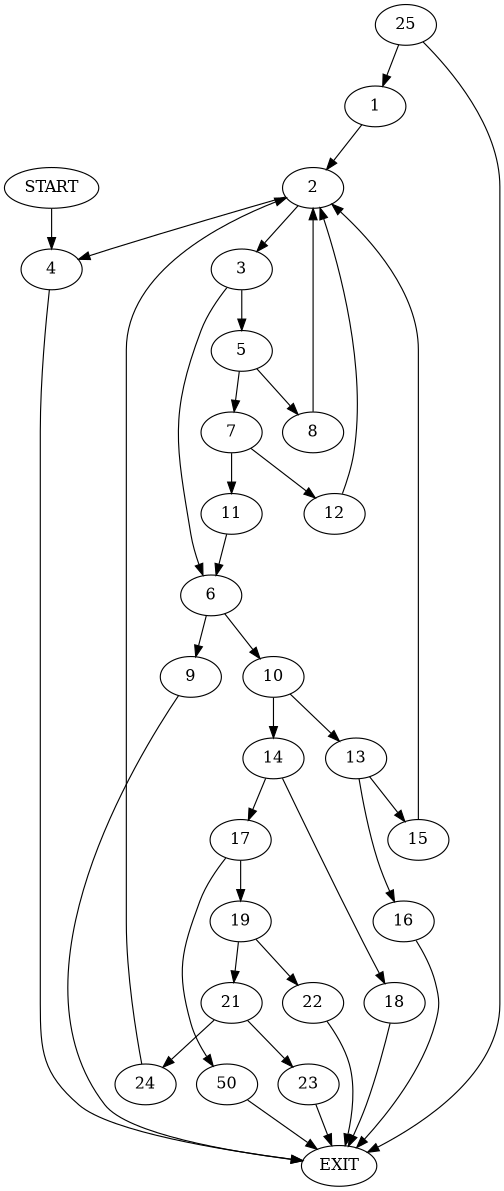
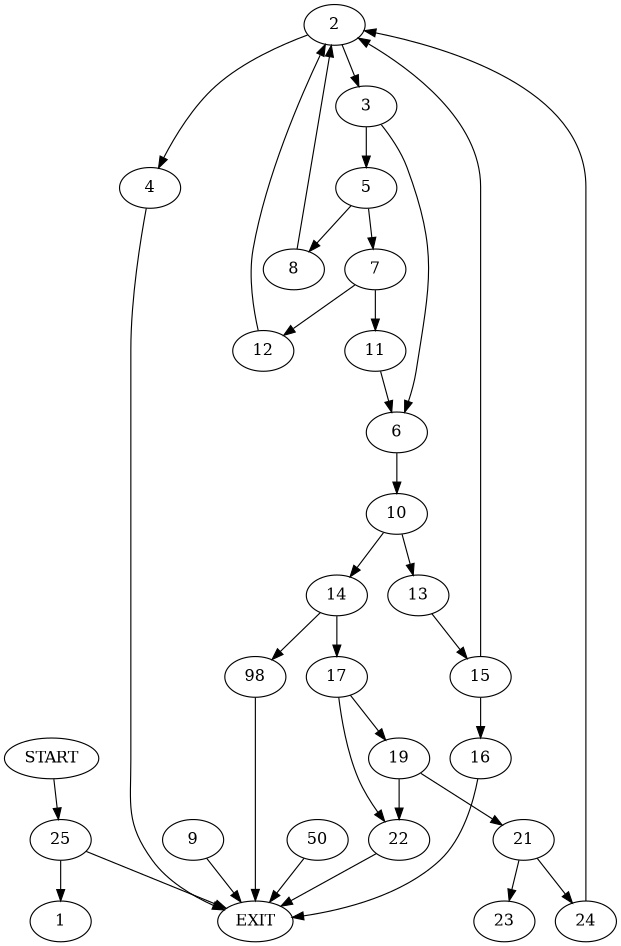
edge "1" -> "2": removed
edge "START" -> "4": now "START" -> "25"
edge "6" -> "9": removed
edge "13" -> "16": now "15" -> "16"
edge "17" -> "50": now "17" -> "22"
node "18": label "18" -> "98"
edge "23" -> "EXIT": removed
